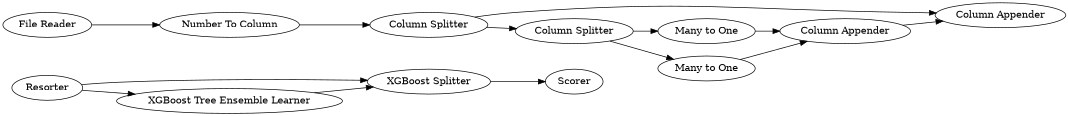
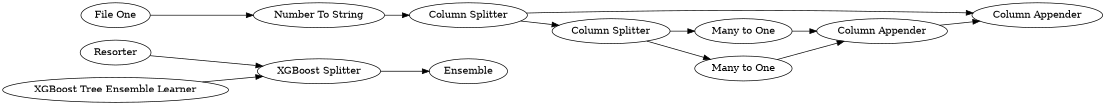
node "File Reader": label "File Reader" -> "File One"
node "Number To Column": label "Number To Column" -> "Number To String"
node "Scorer": label "Scorer" -> "Ensemble"
edge "Resorter" -> "XGBoost Tree Ensemble Learner": removed
